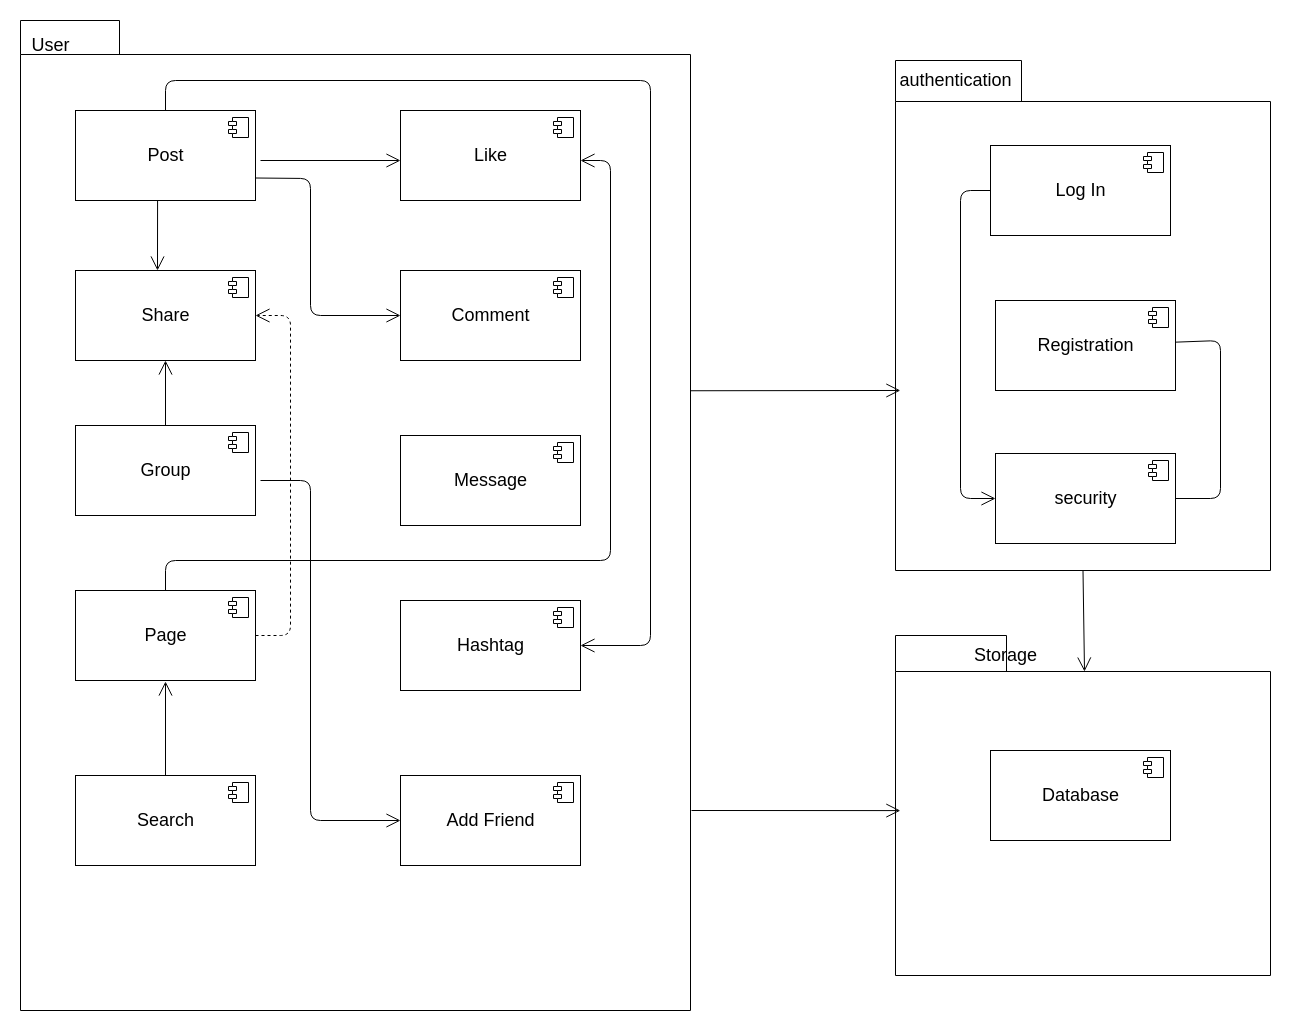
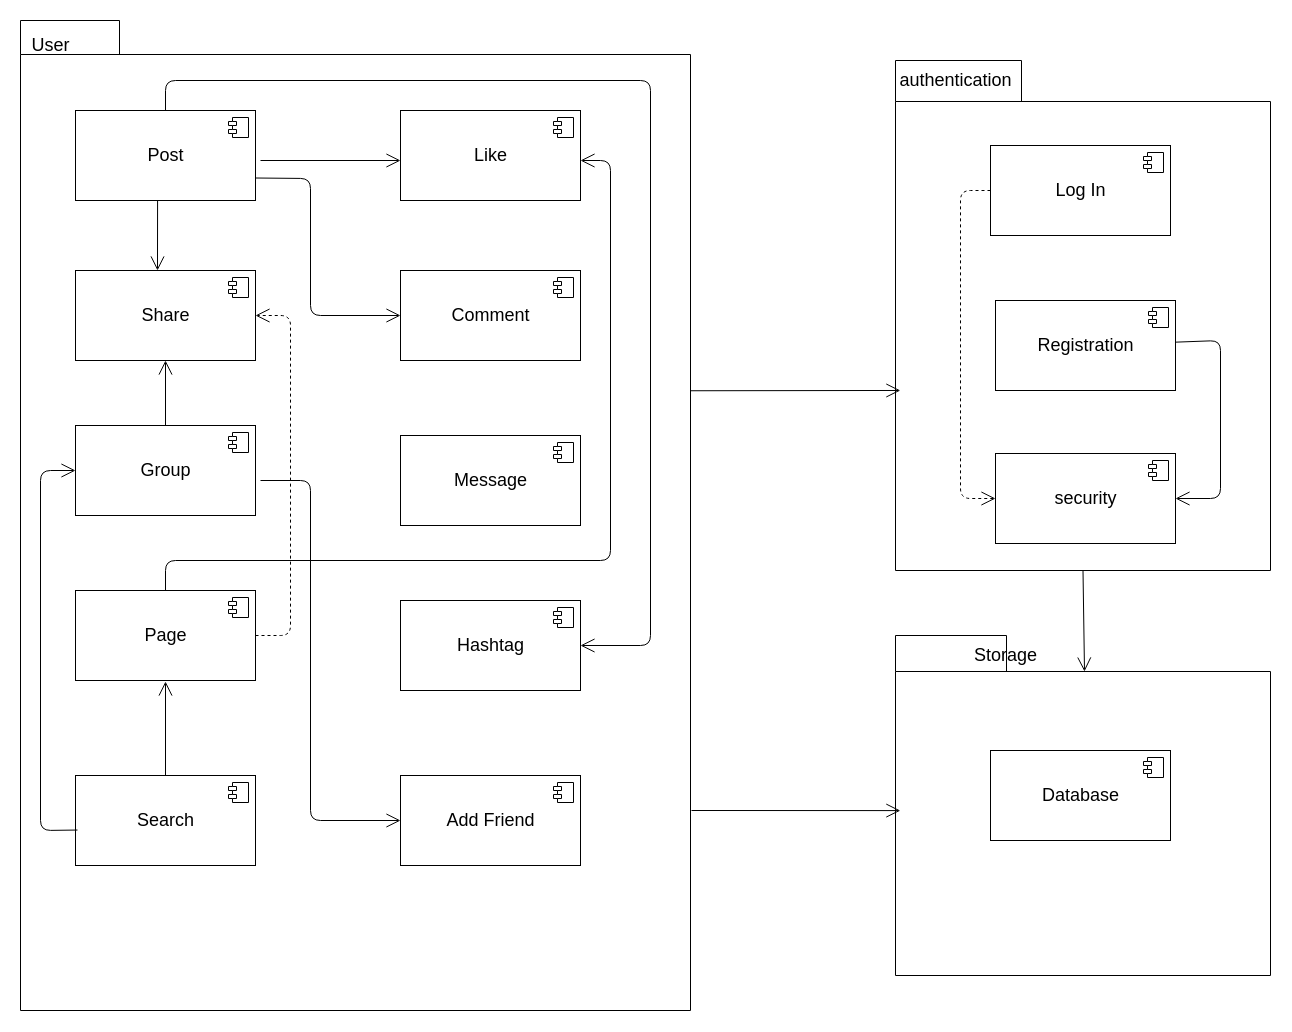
edge "Log In" -> "security": style solid -> dashed
edge "Registration" -- "security": arrowhead none -> open
edge "Search" -> "Group": added
